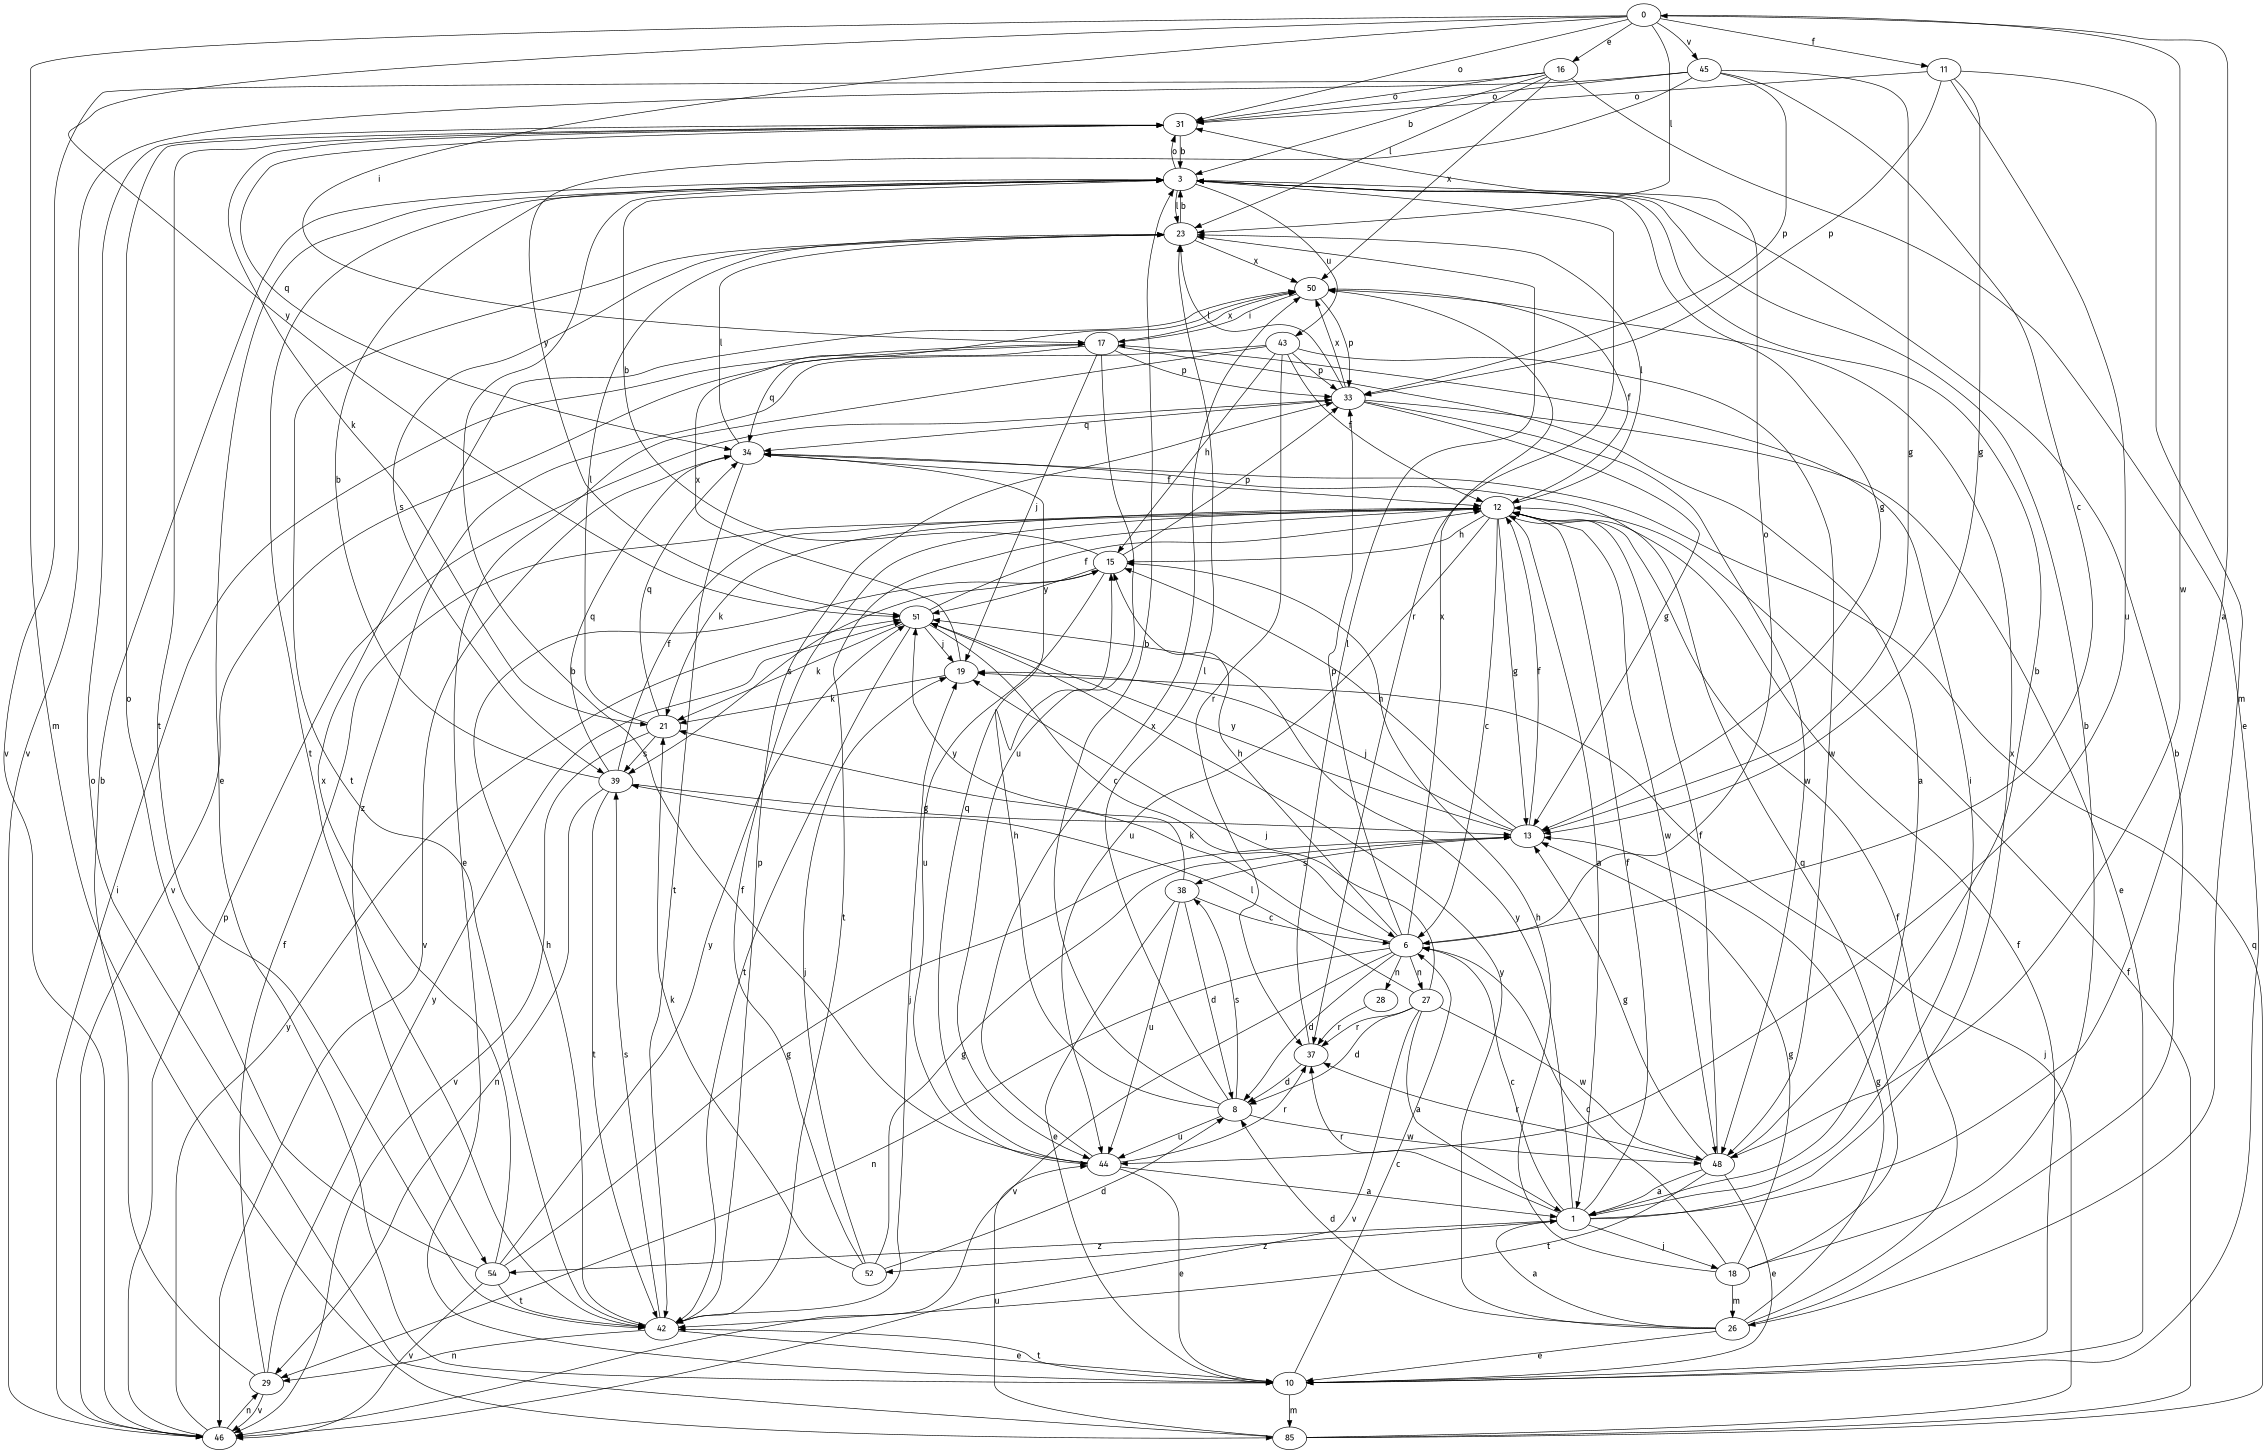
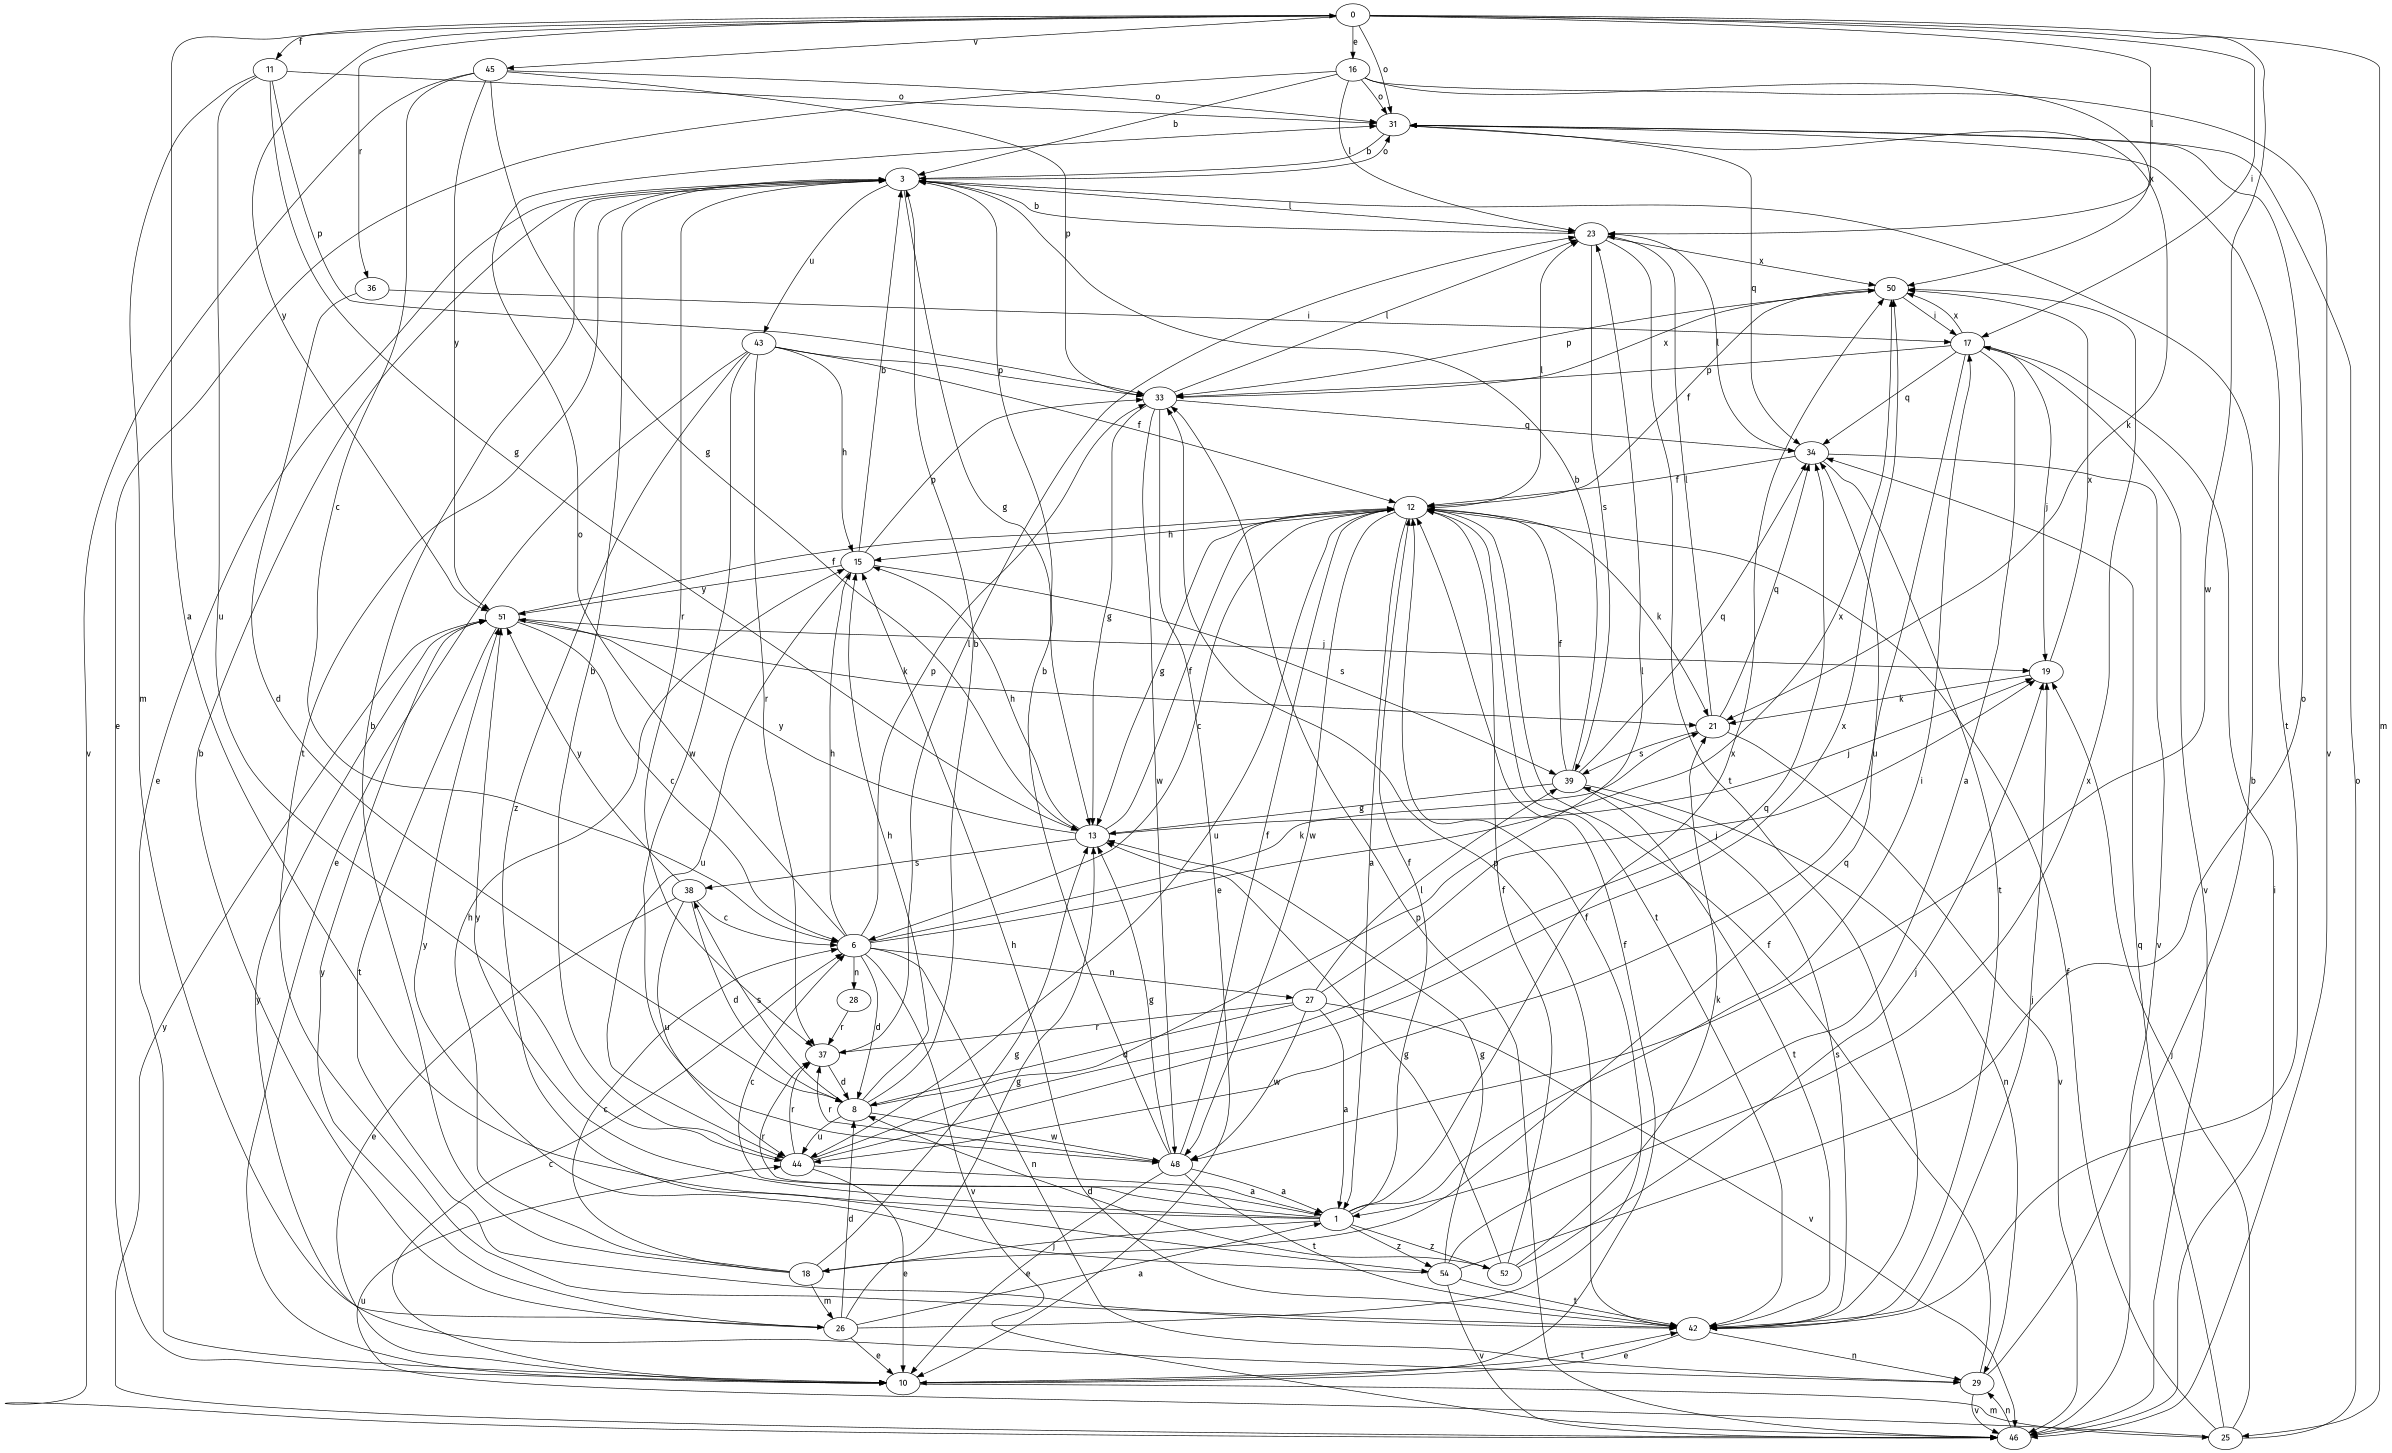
node "36": added
node "85": label "85" -> "25"
